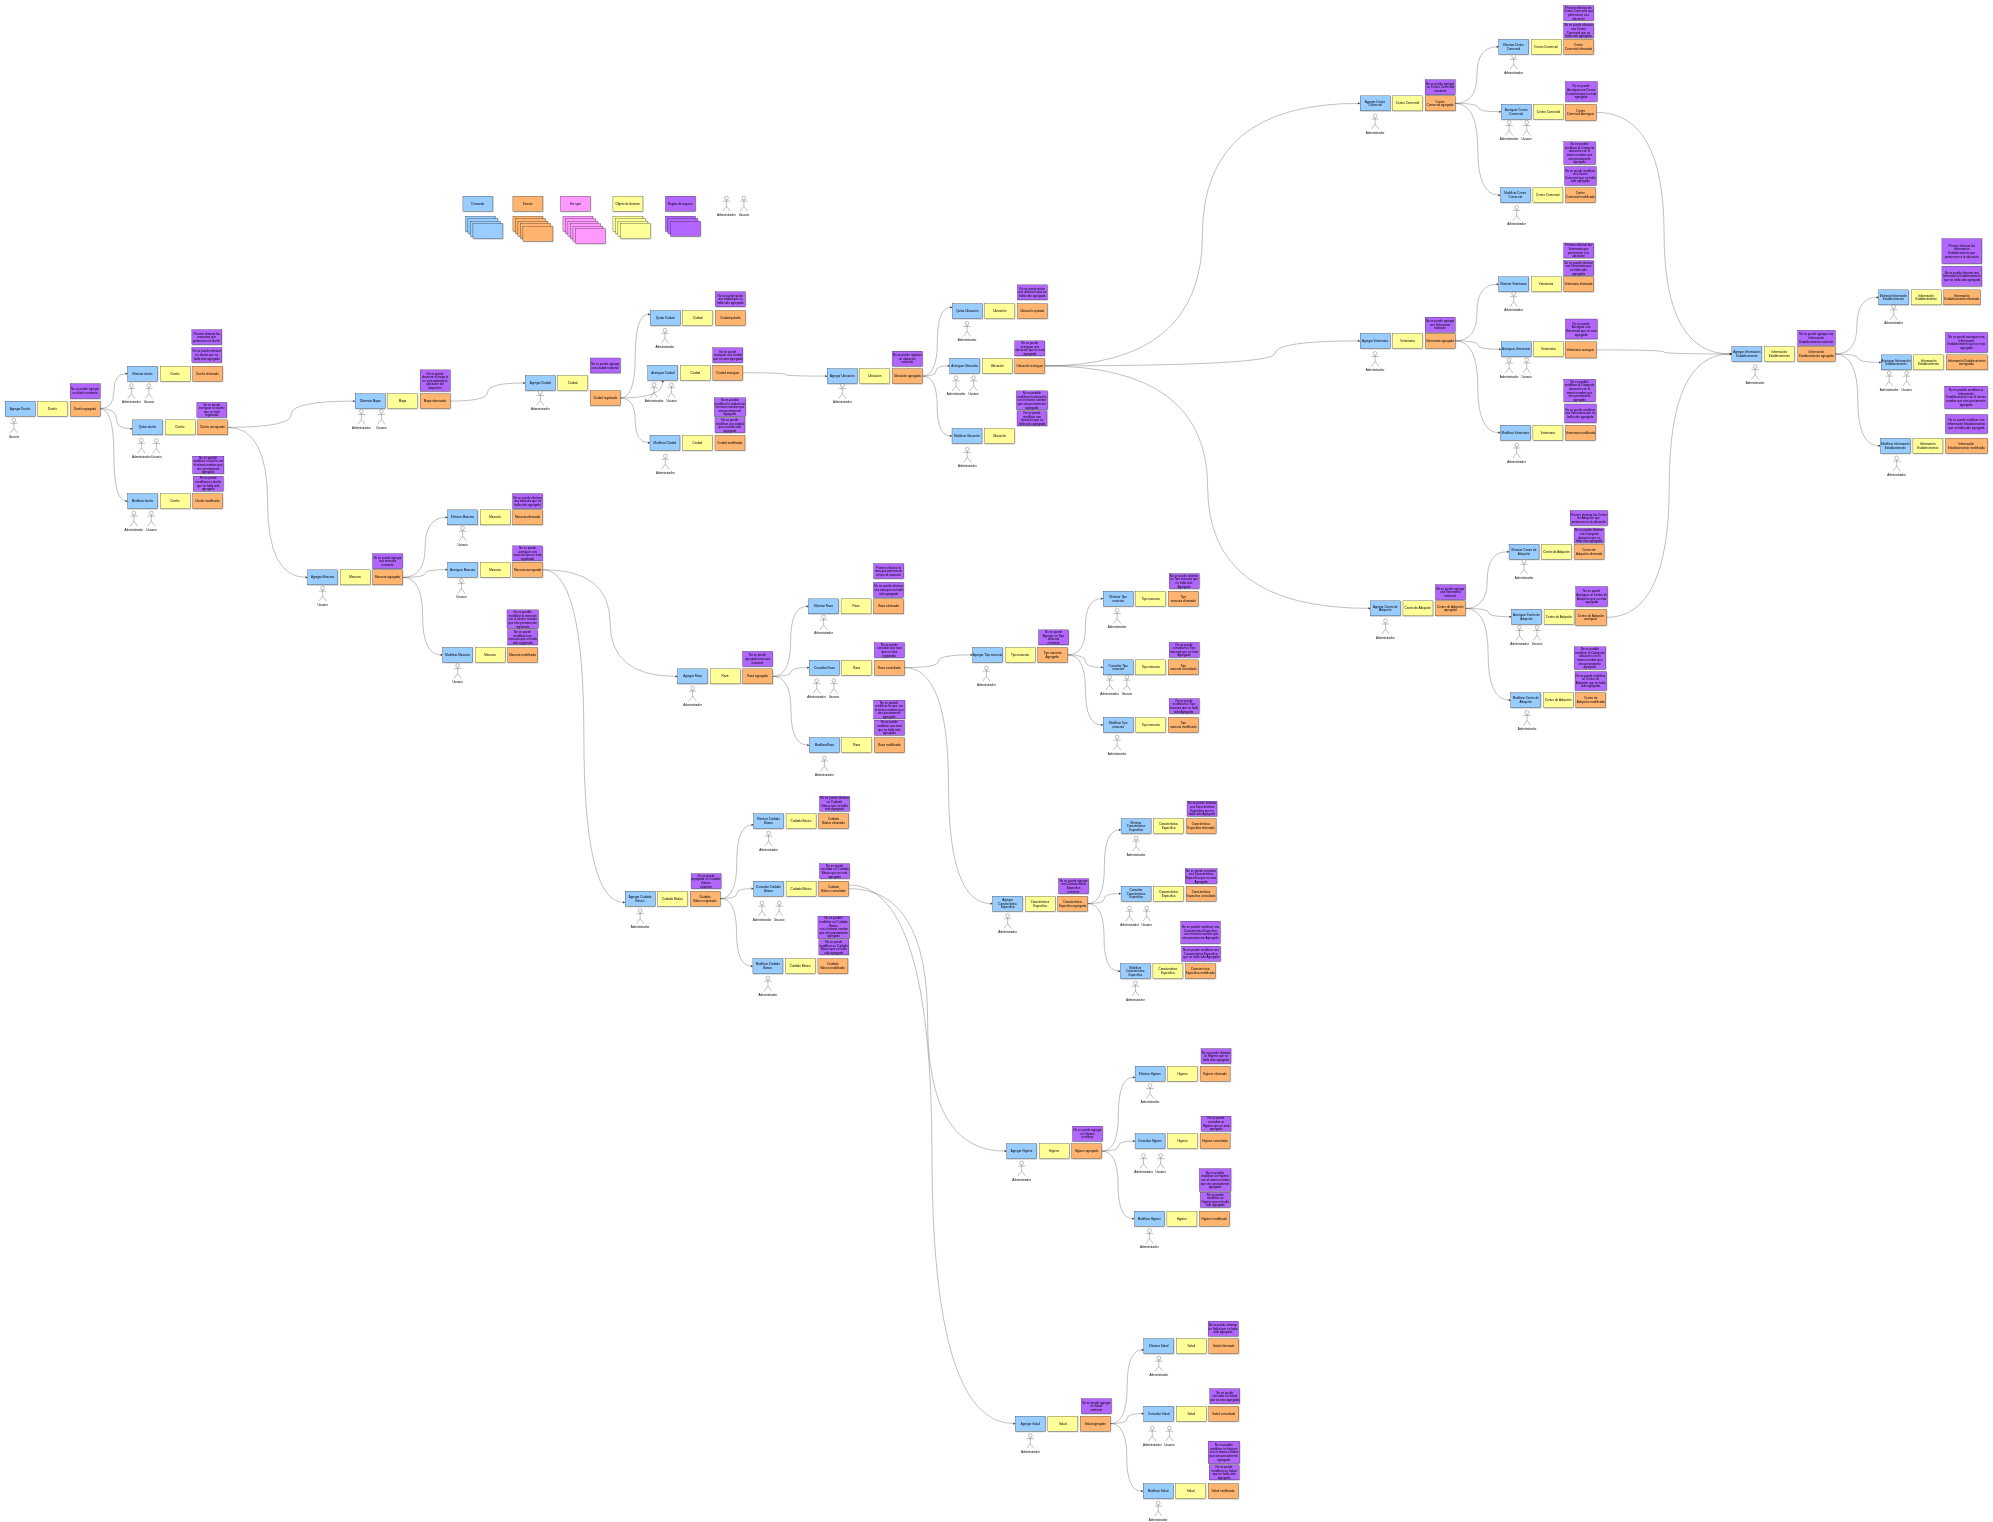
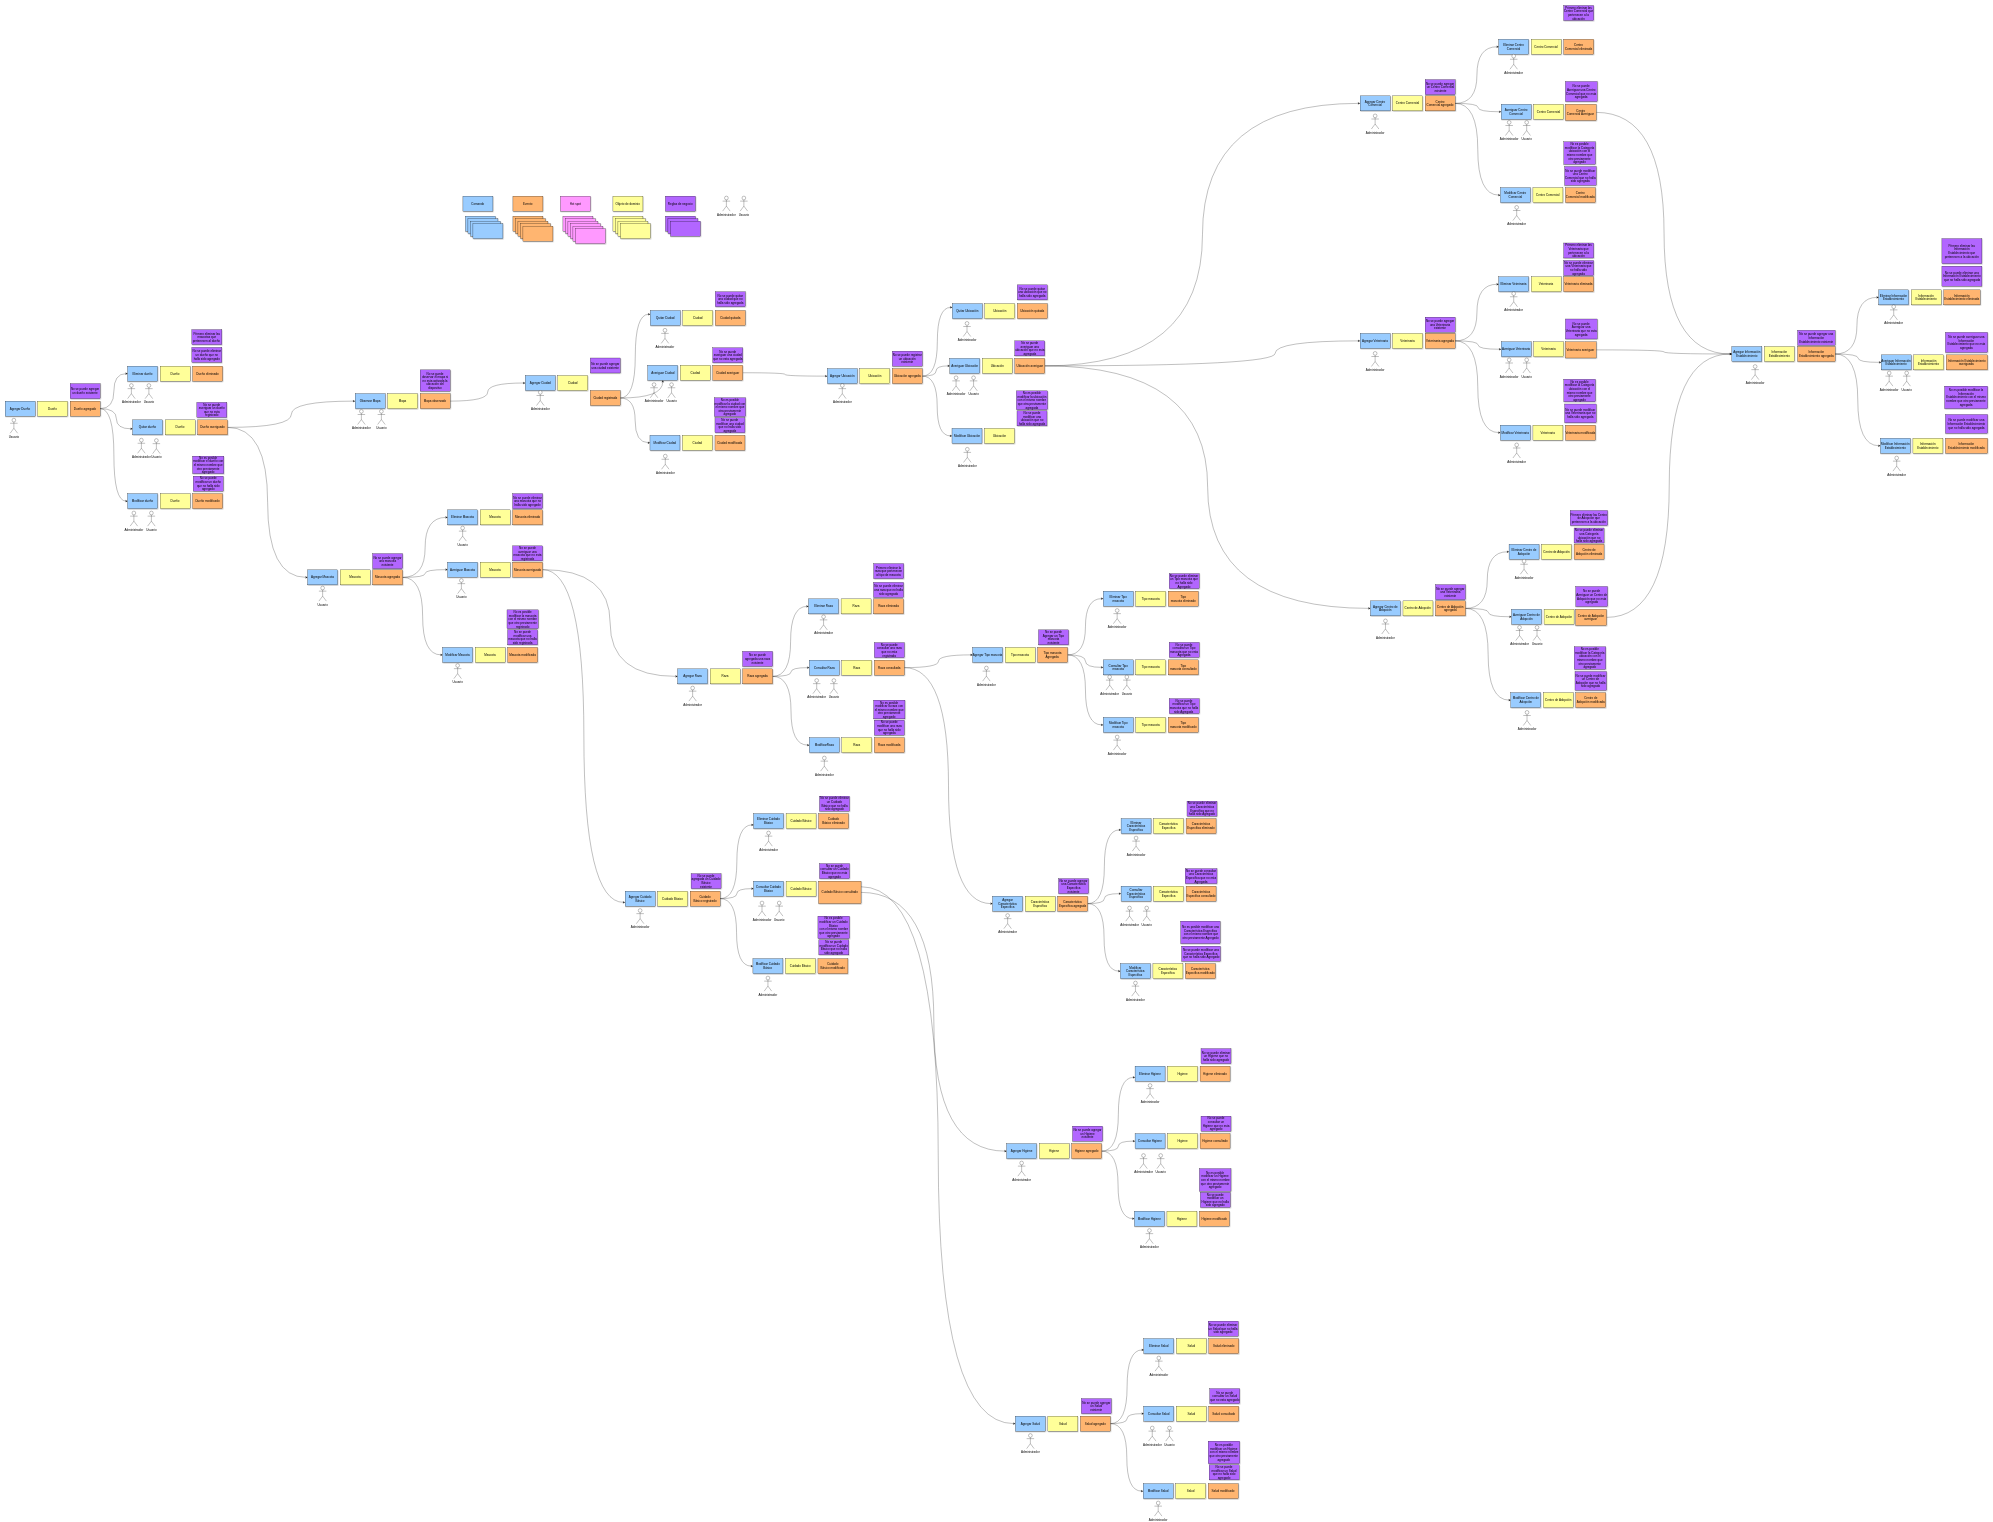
node "No se puede eliminar una Centro Comercial que no halla sido agregada": removed
node "Cuidado Básico consultado": size 30x15 -> 43x23
